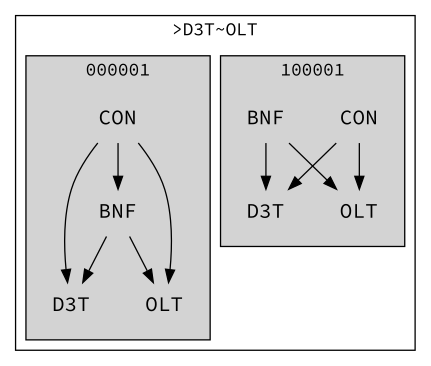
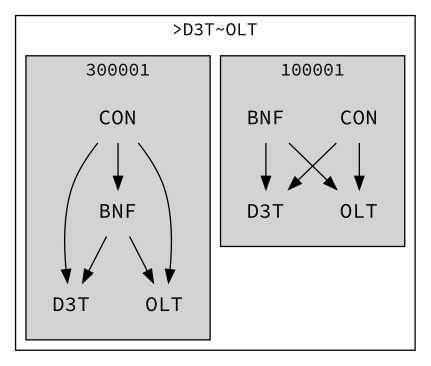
cluster "000001": label "000001" -> "300001"
